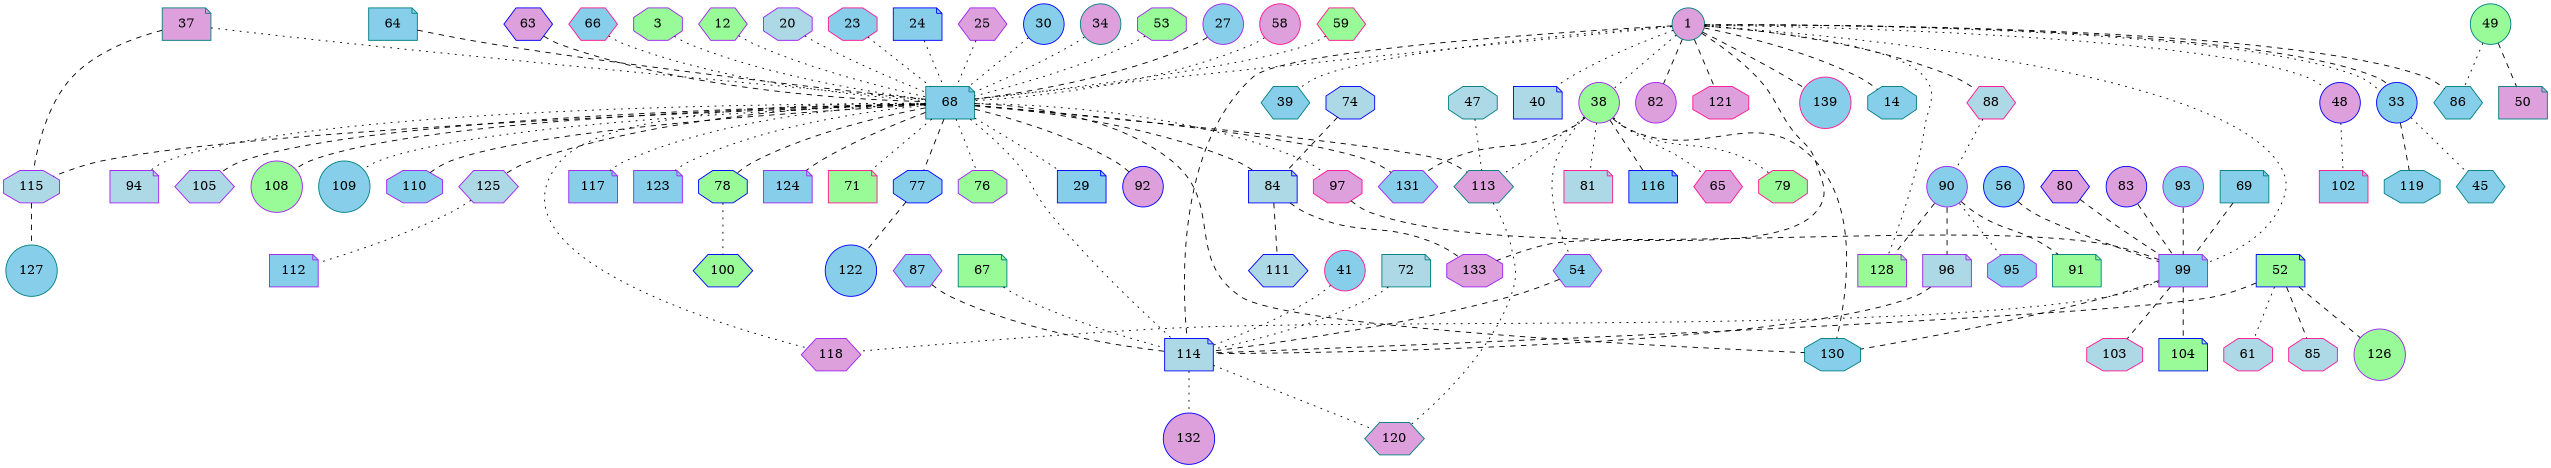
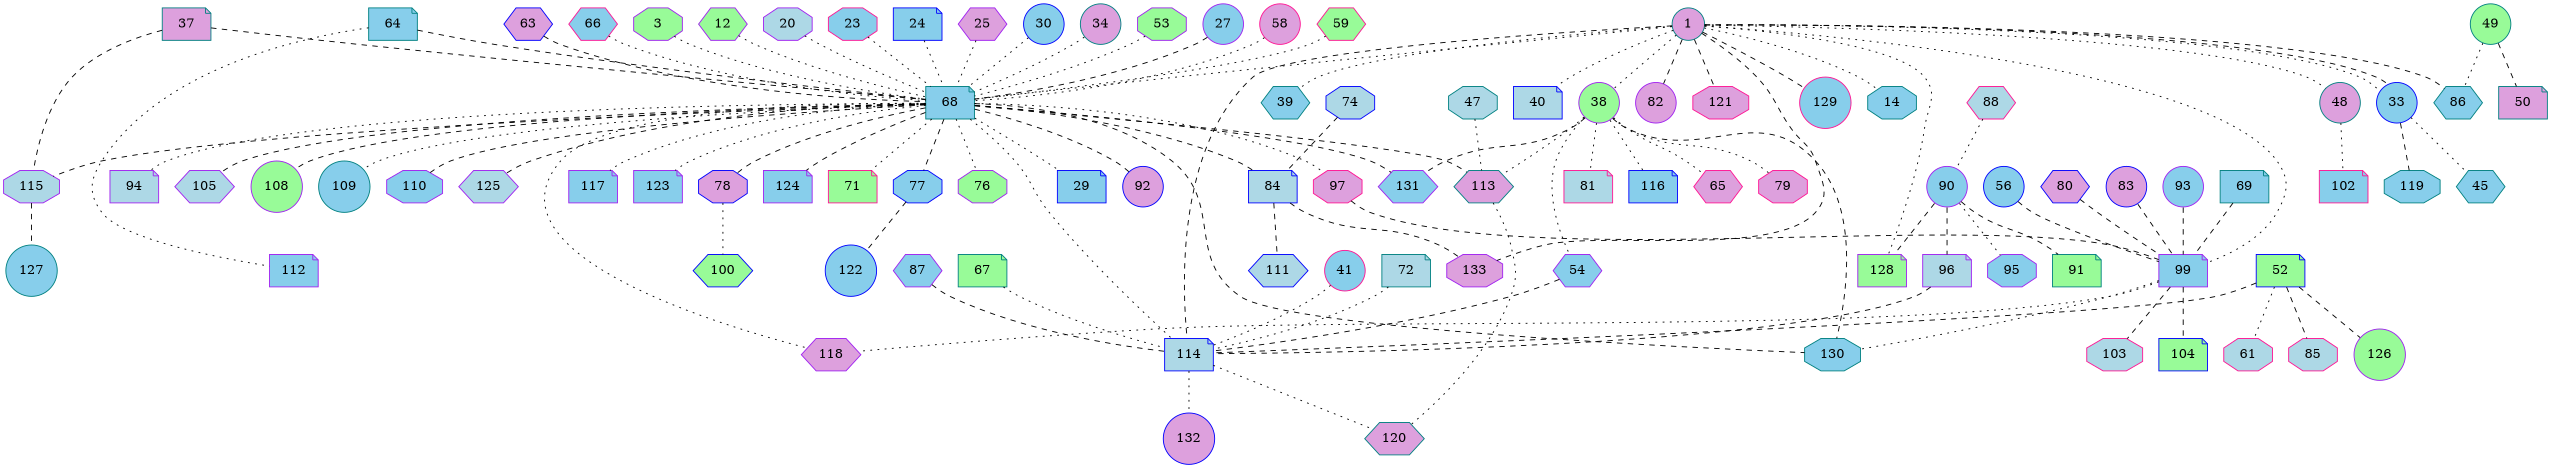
edge "1" -- "88": removed
edge "1" -- "14": style dashed -> dotted
edge "37" -- "68": style dotted -> dashed
node "139": label "139" -> "129"
node "48": color blue -> teal
edge "38" -- "116": style dashed -> dotted
node "78": fillcolor palegreen -> plum
node "79": fillcolor palegreen -> plum
edge "125" -- "112": now "64" -- "112"
edge "99" -- "130": style dashed -> dotted
